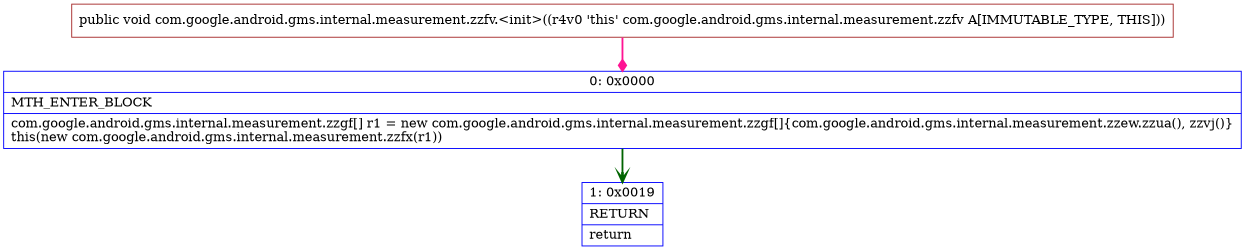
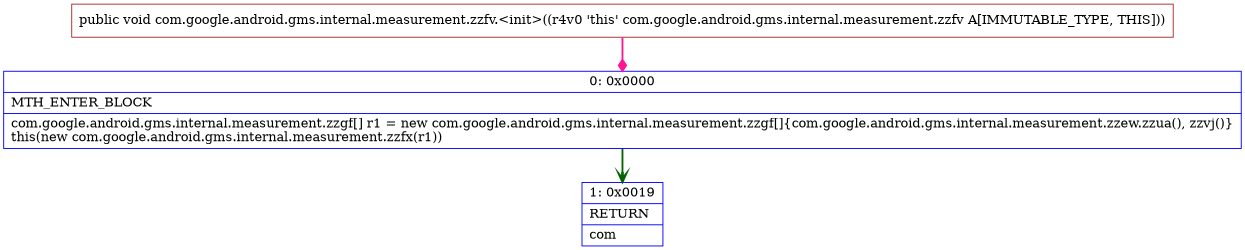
node "1: 0x0019": text "return" -> "com"
